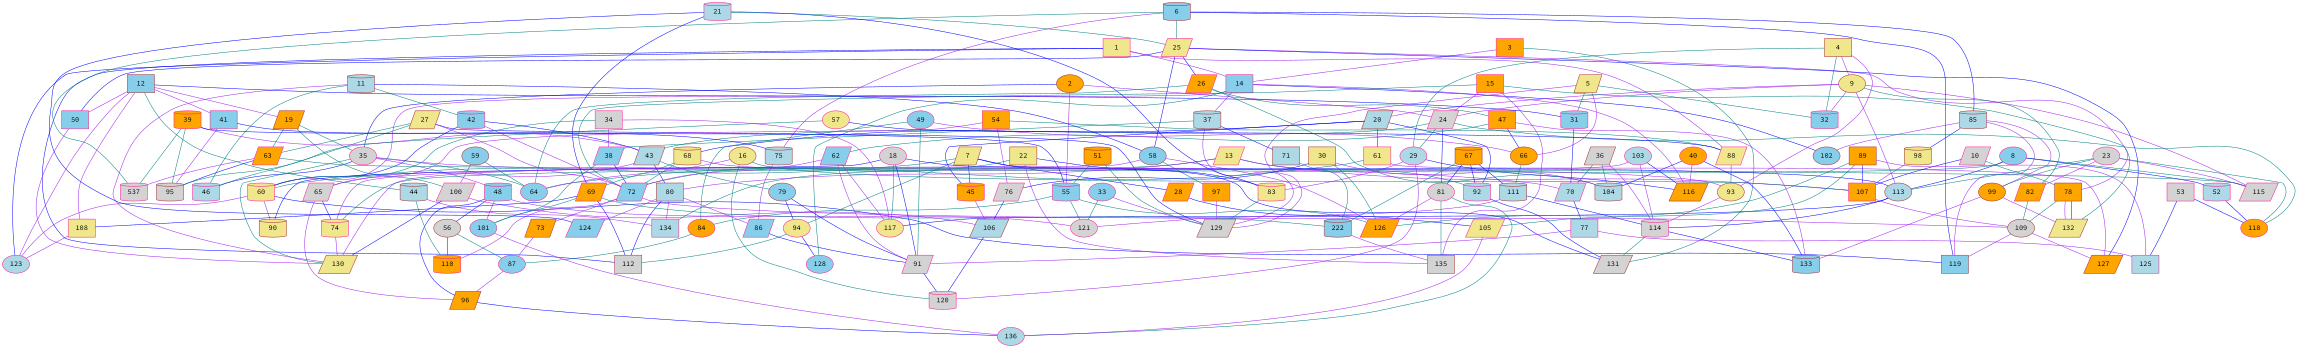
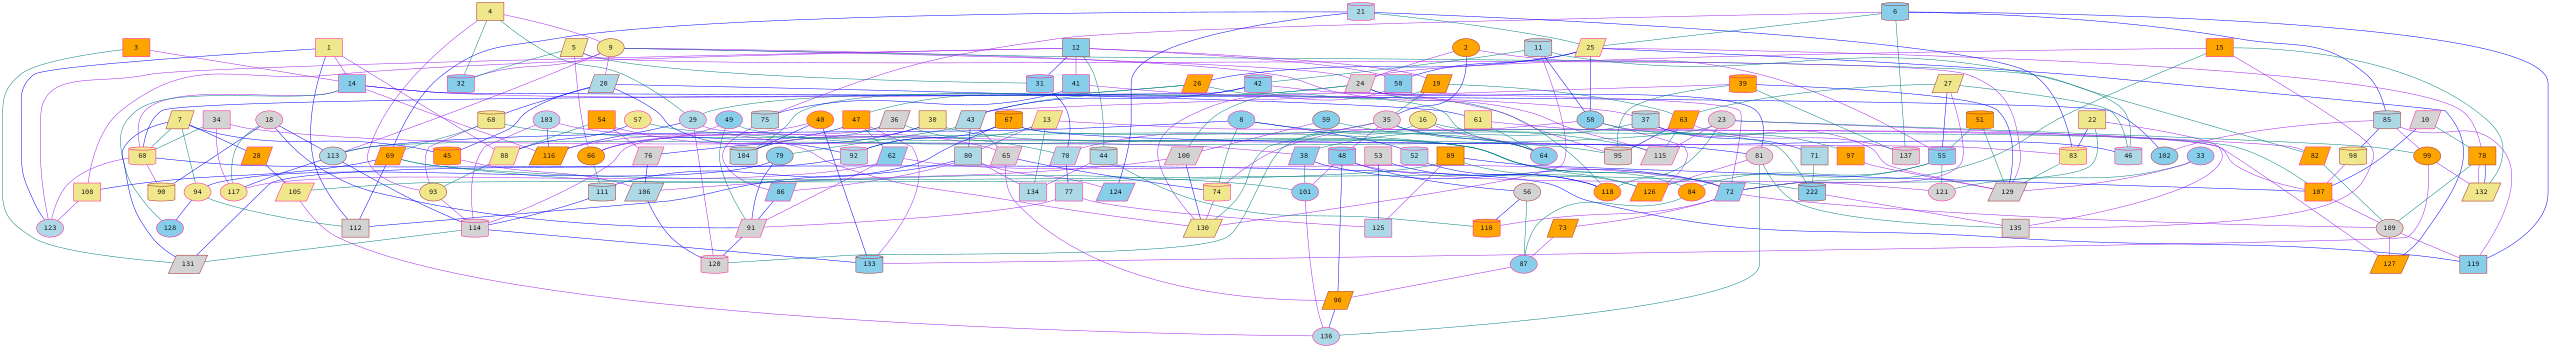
node "537": label "537" -> "137"
edge "111" -- "121": removed
